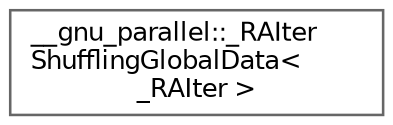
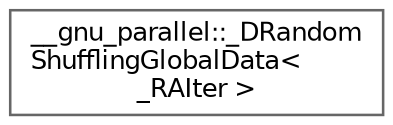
node "__gnu_parallel::_RAIter ShufflingGlobalData< _RAIter >": label "__gnu_parallel::_RAIter ShufflingGlobalData< _RAIter >" -> "__gnu_parallel::_DRandom ShufflingGlobalData< _RAIter >"
